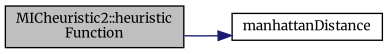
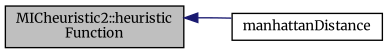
edge "MICheuristic2::heuristic Function" -> "manhattanDistance": reversed
